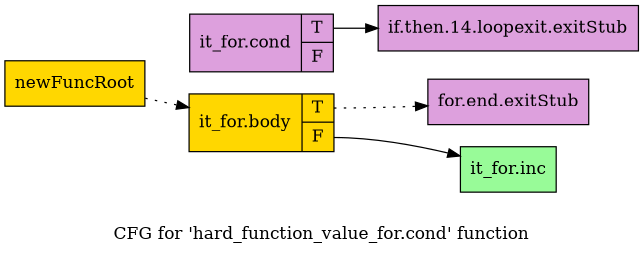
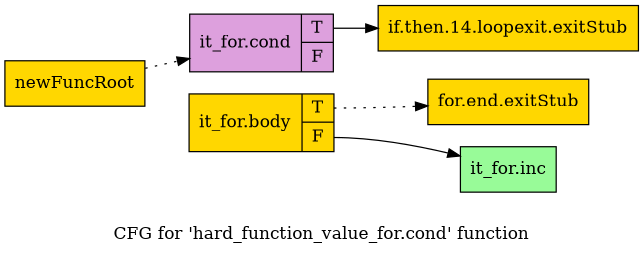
node "if.then.14.loopexit.exitStub": fillcolor plum -> gold
edge "newFuncRoot" -> "it_for.body": now "newFuncRoot" -> "it_for.cond"
node "for.end.exitStub": fillcolor plum -> gold
